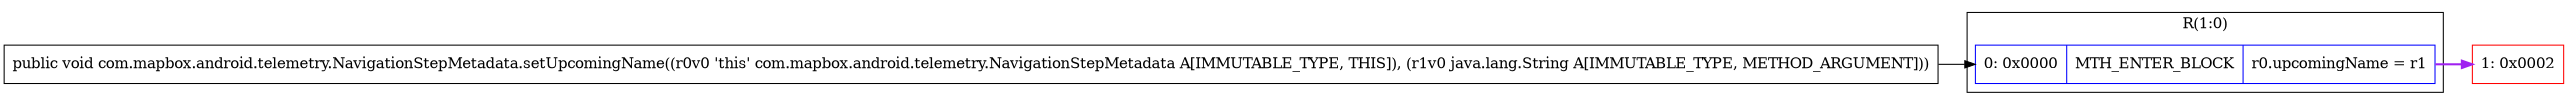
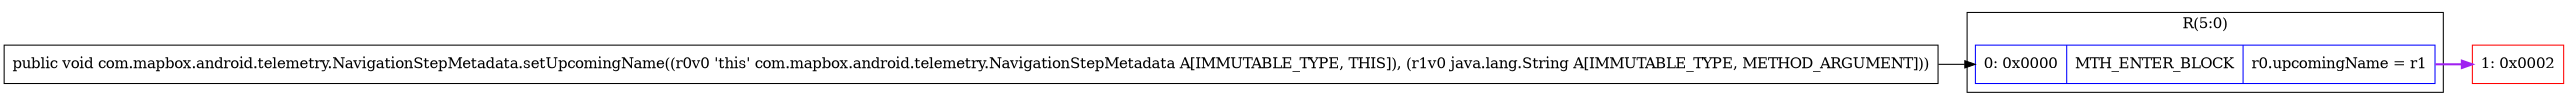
cluster "R(1:0)": label "R(1:0)" -> "R(5:0)"
